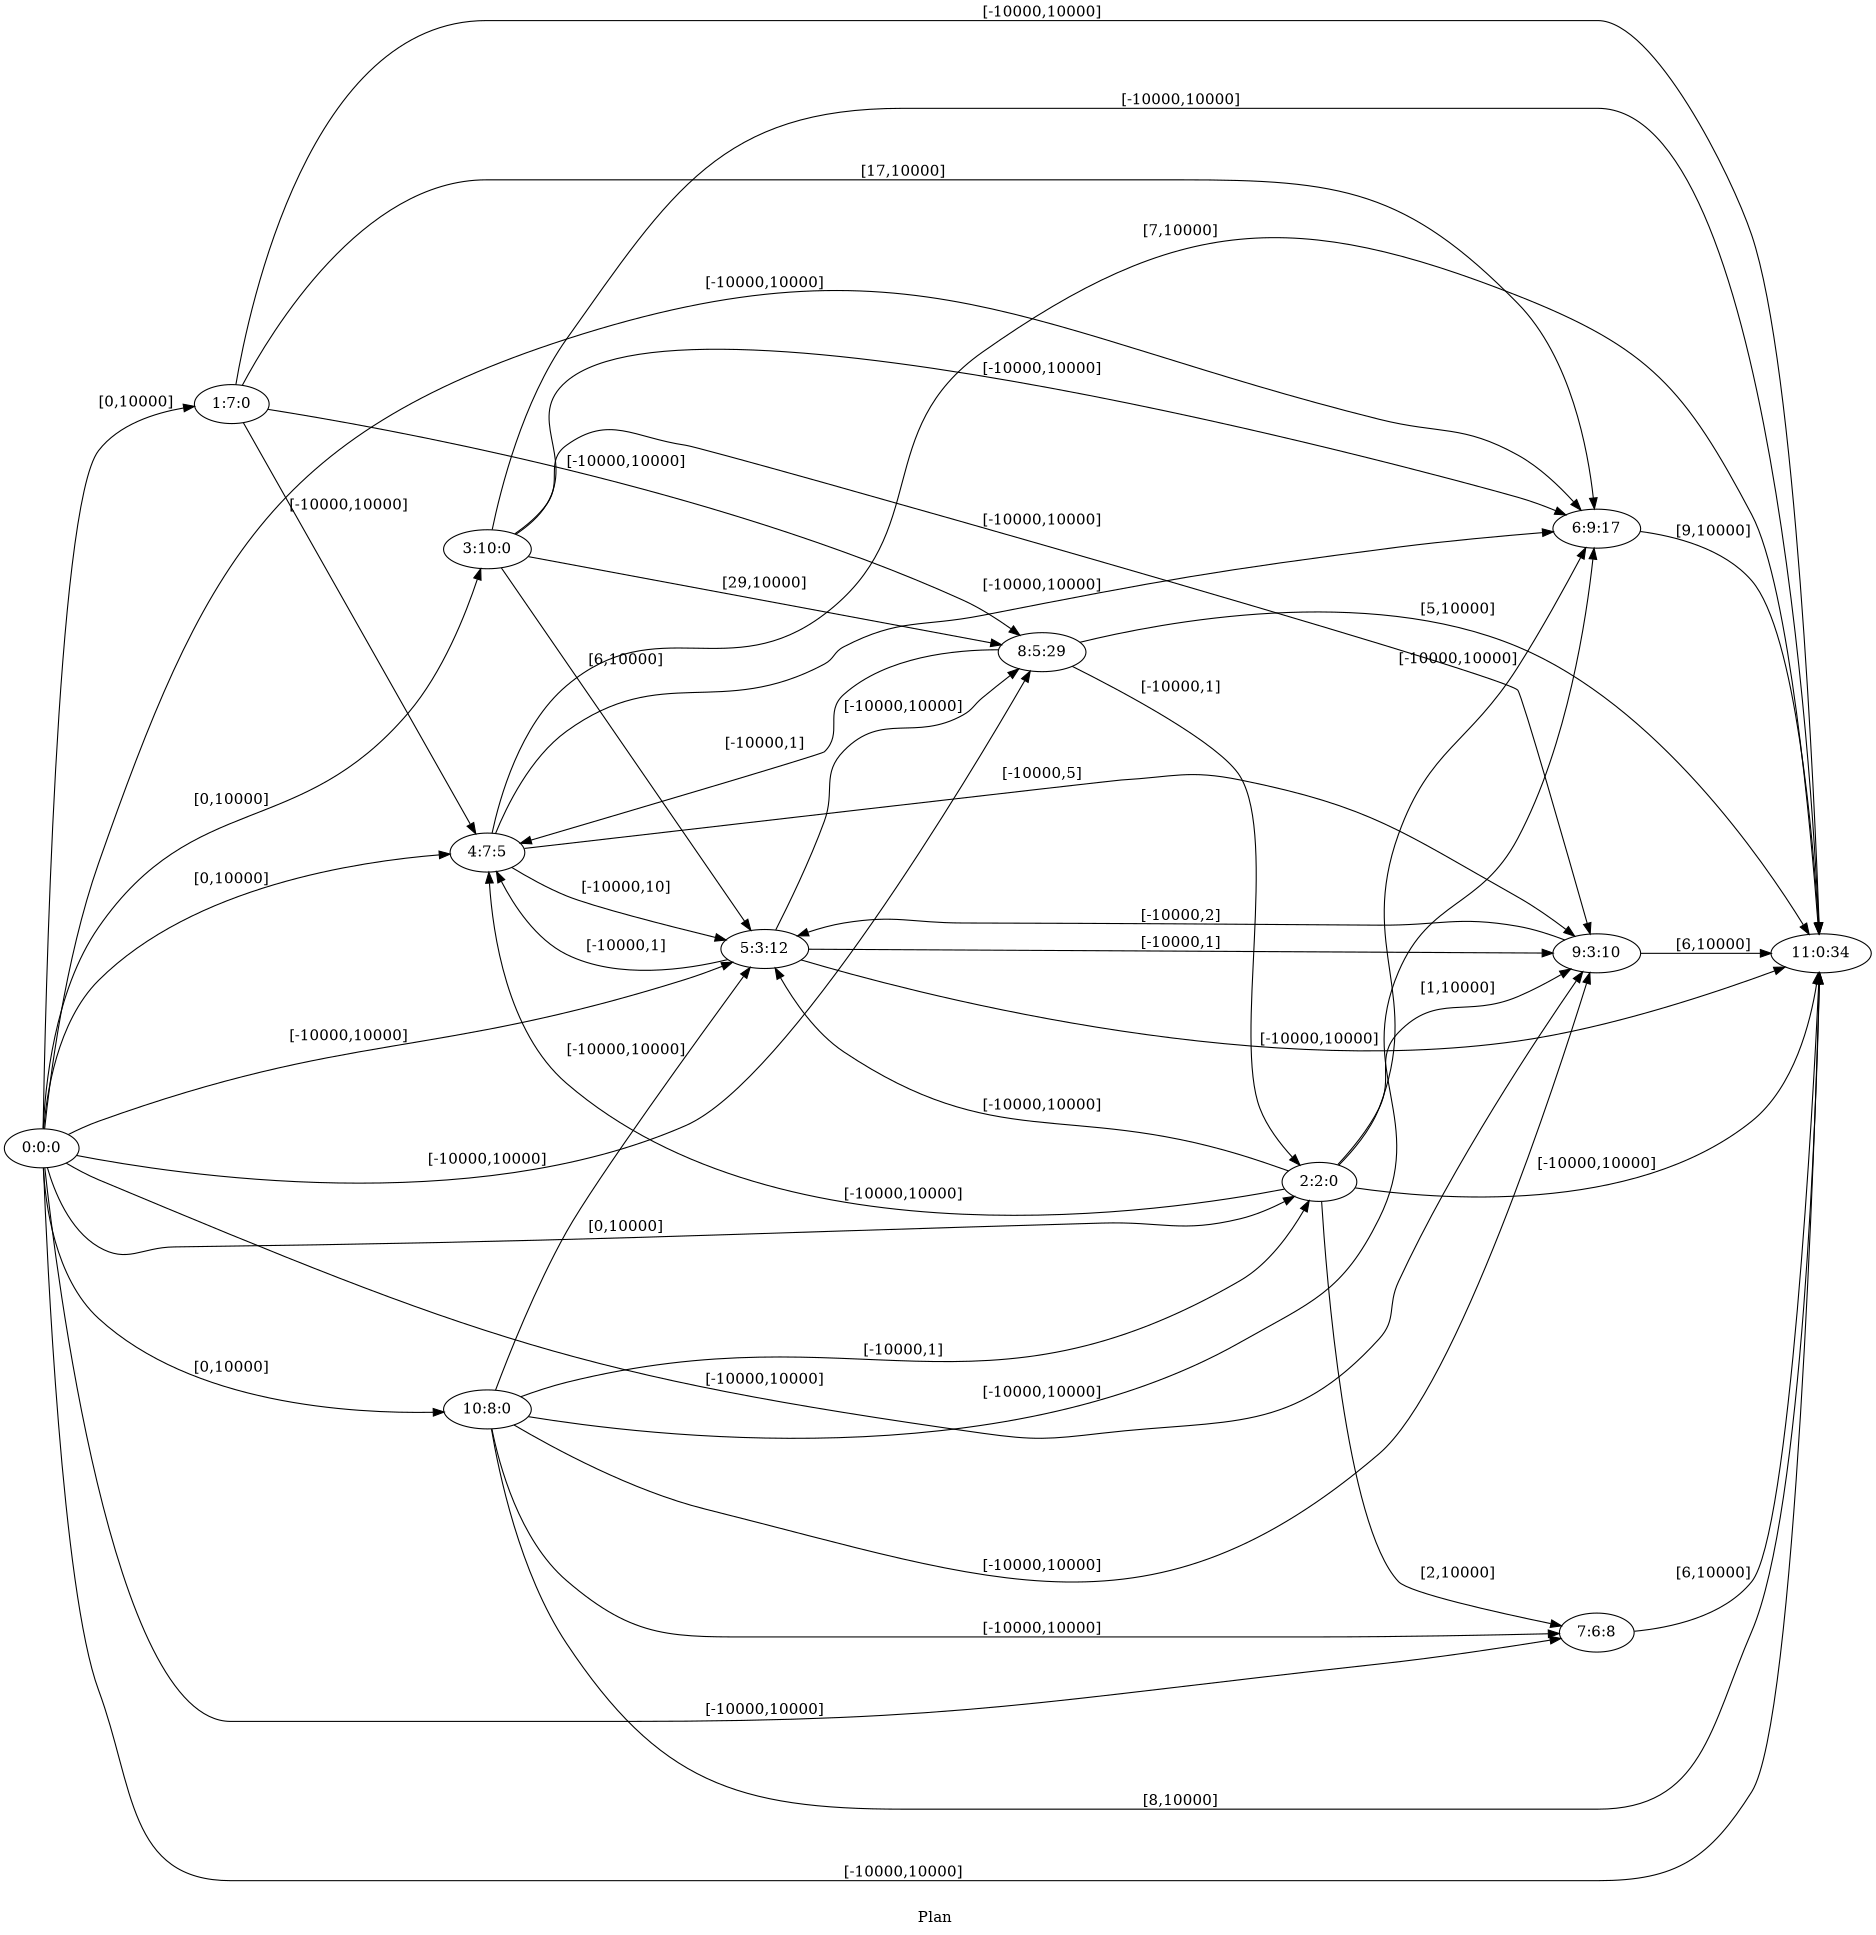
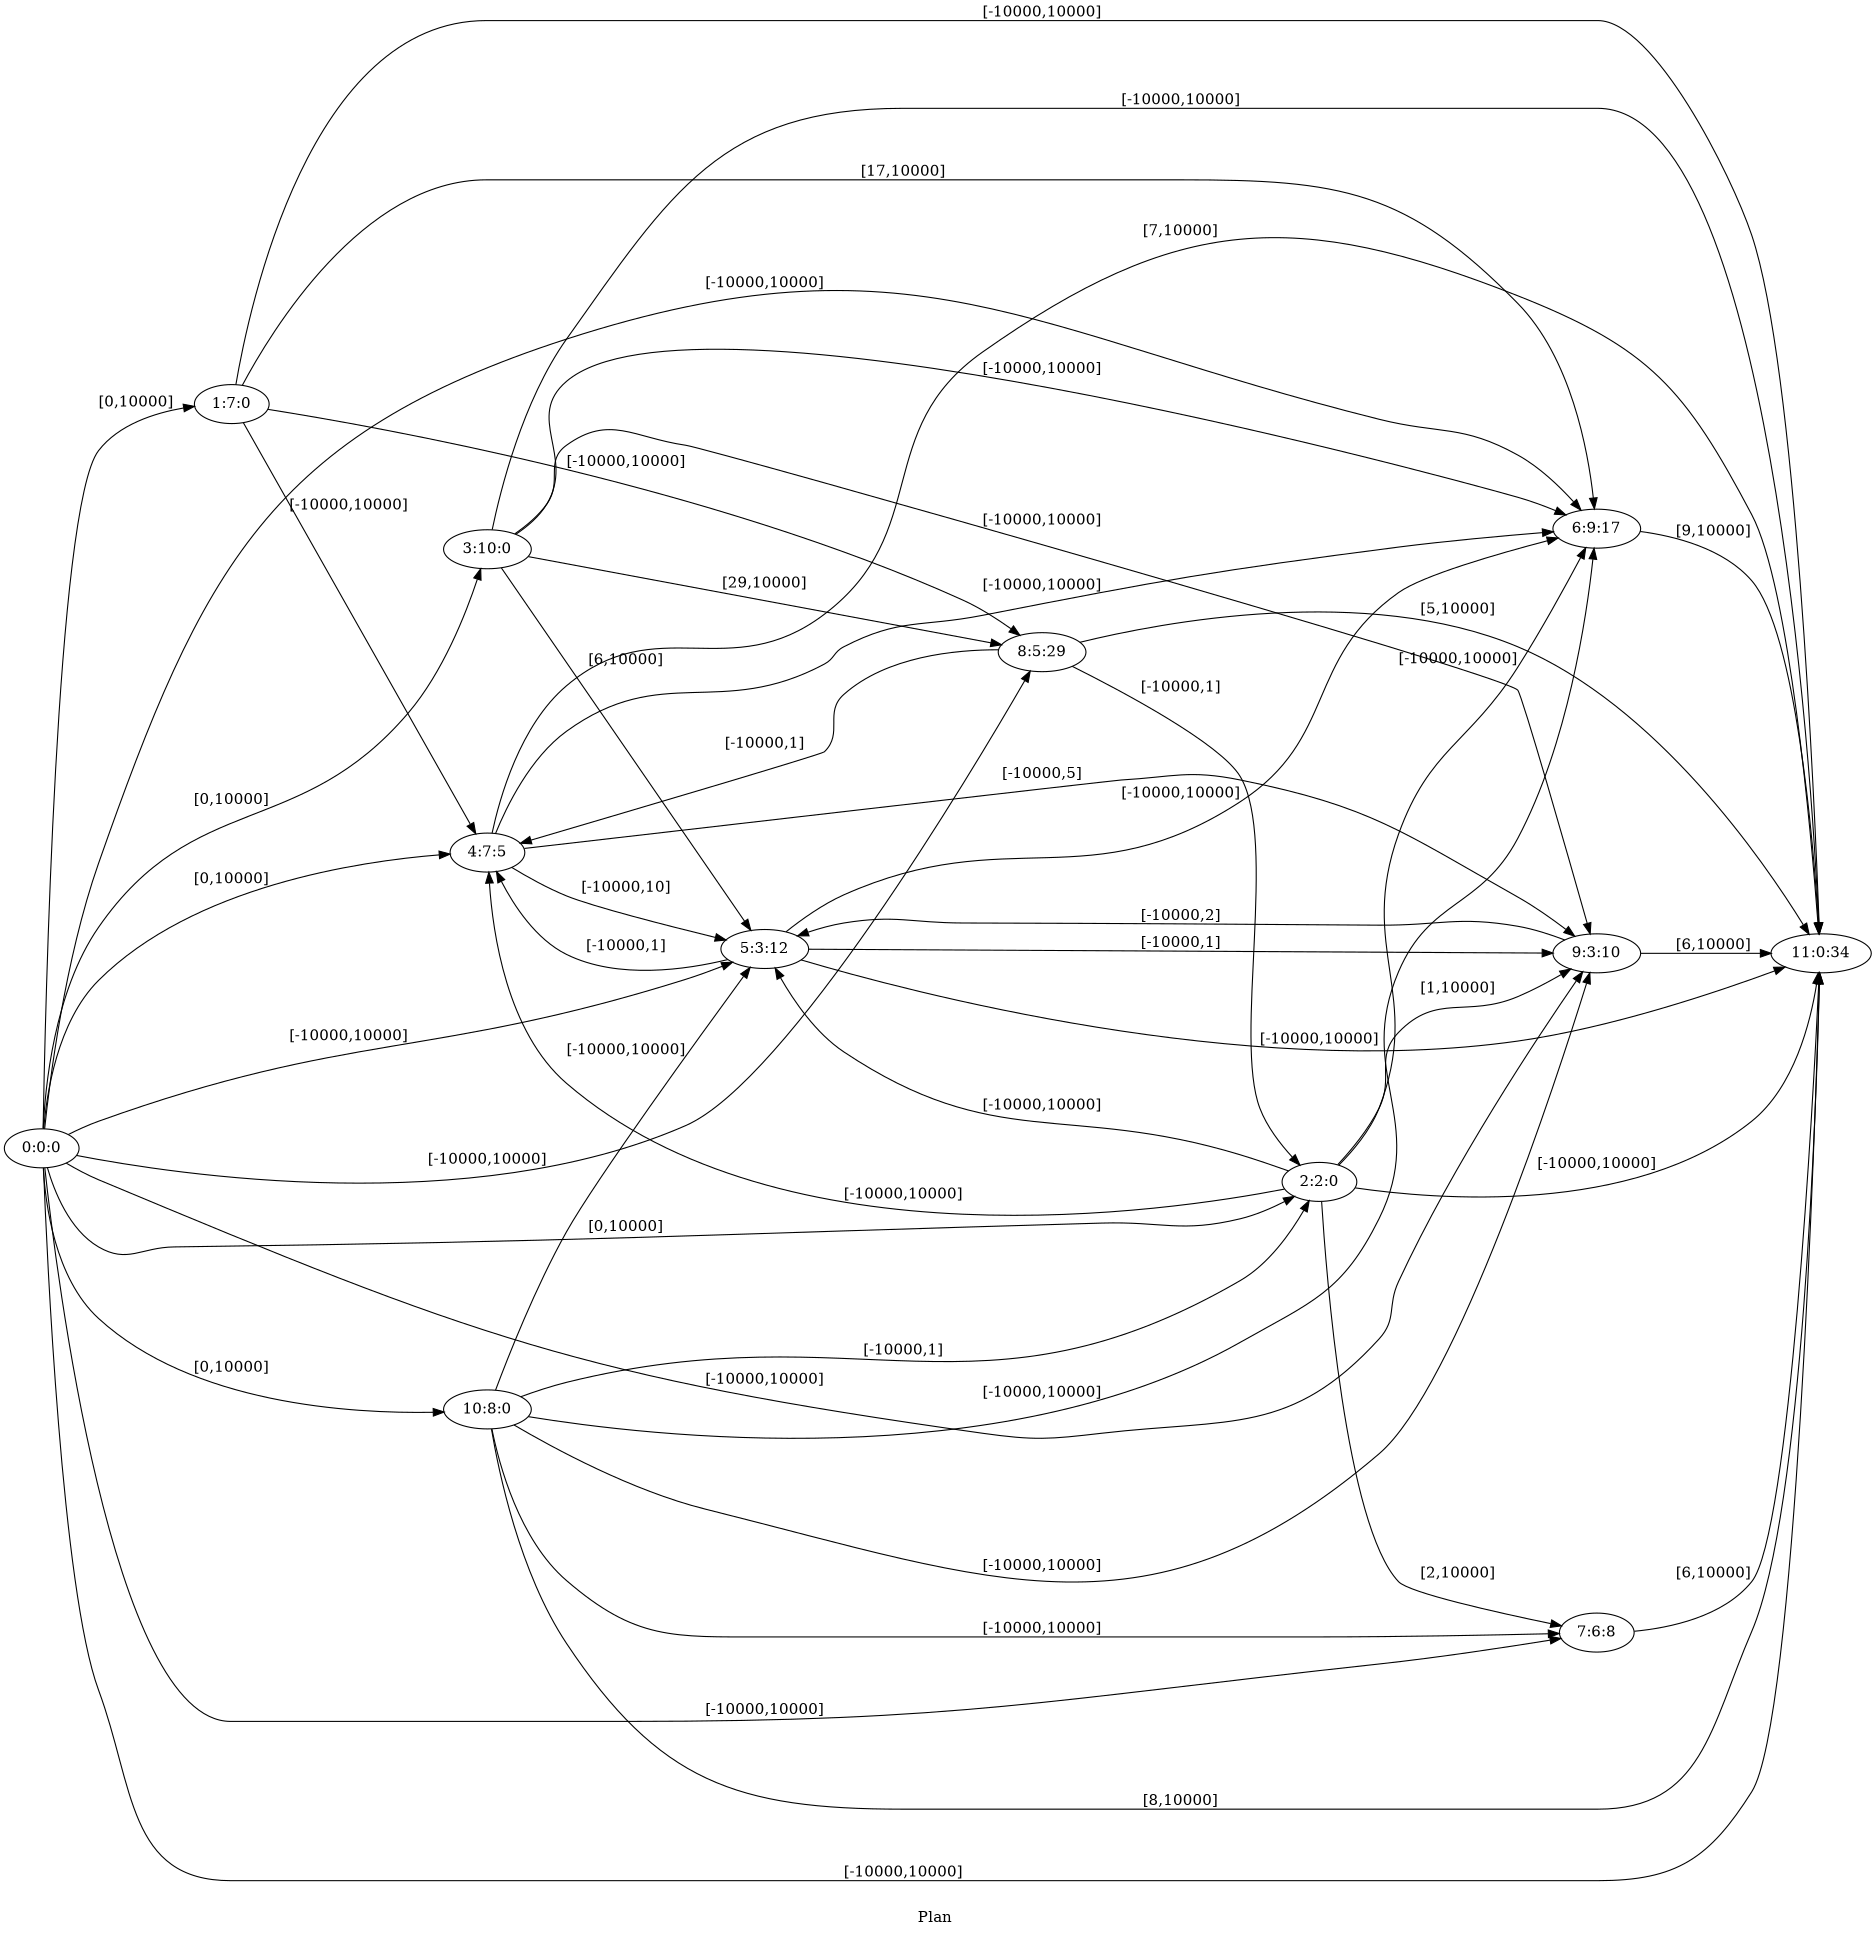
edge "5:3:12" -> "8:5:29": now "5:3:12" -> "6:9:17"
